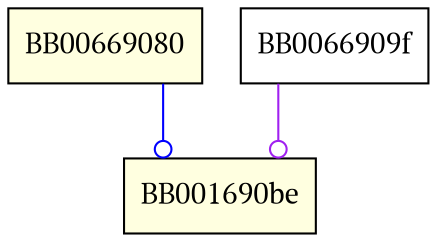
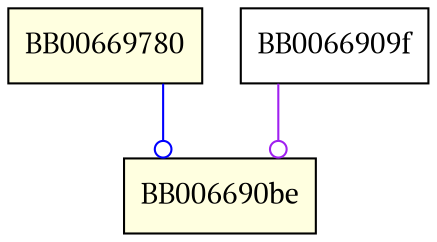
node "BB00669080": label "BB00669080" -> "BB00669780"
node "BB001690be": label "BB001690be" -> "BB006690be"
